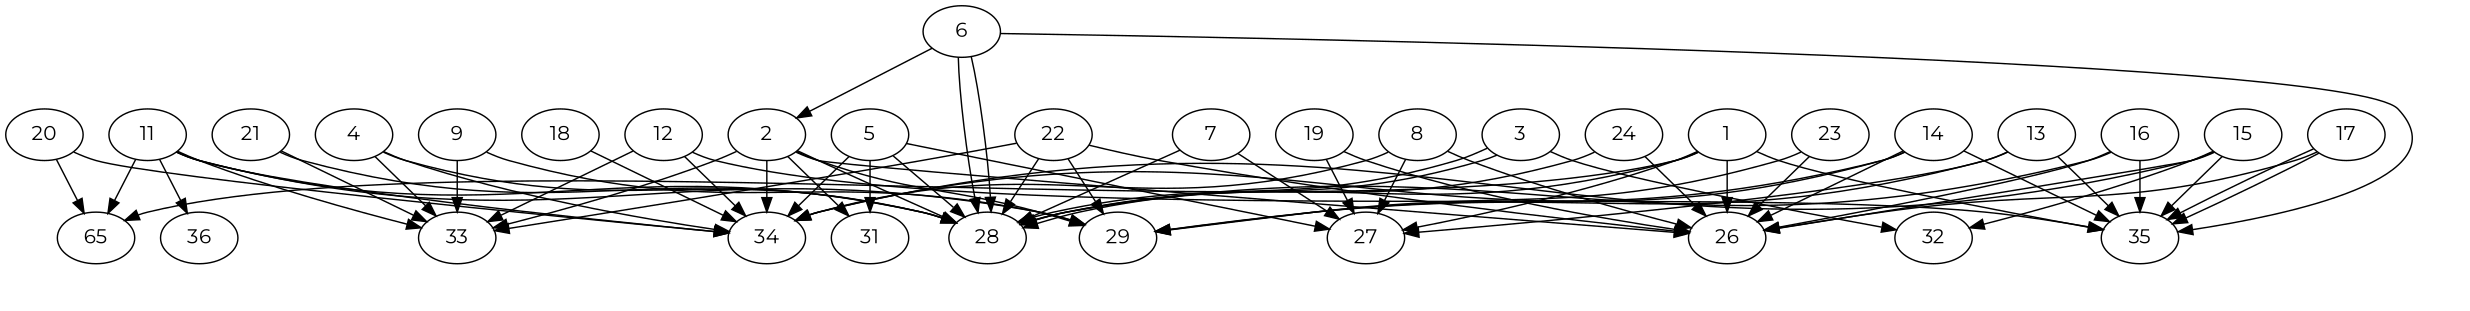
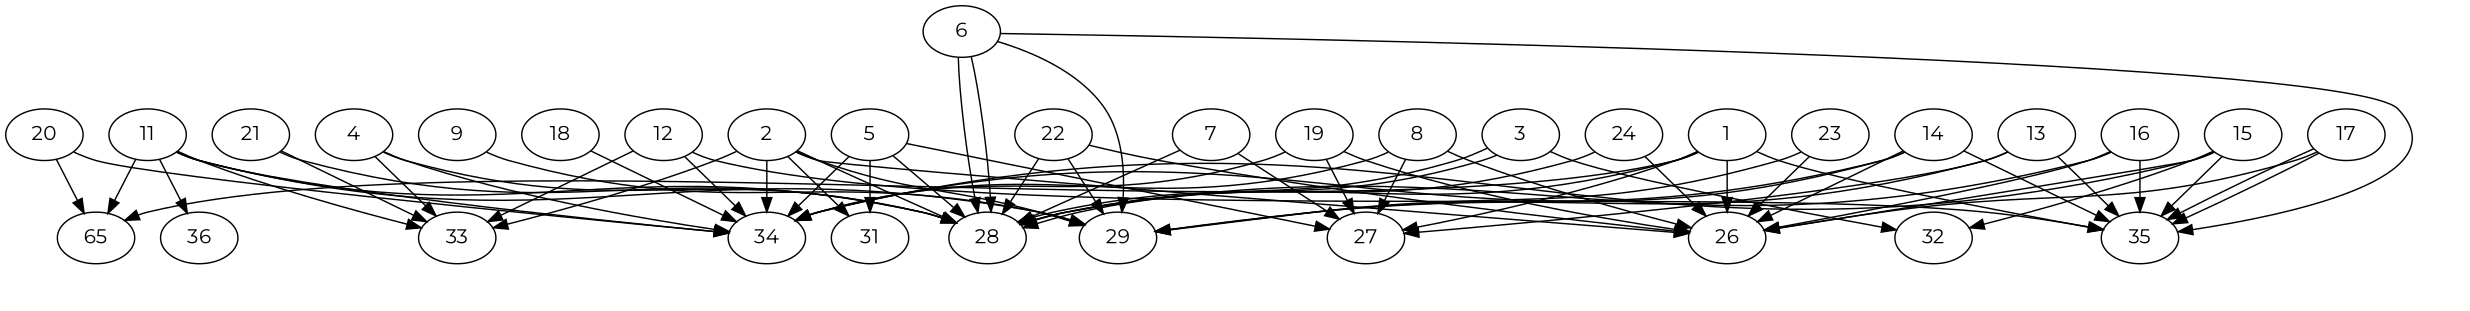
edge "6" -> "2": now "6" -> "29"
edge "9" -> "33": removed
edge "19" -> "34": added
edge "22" -> "33": removed
